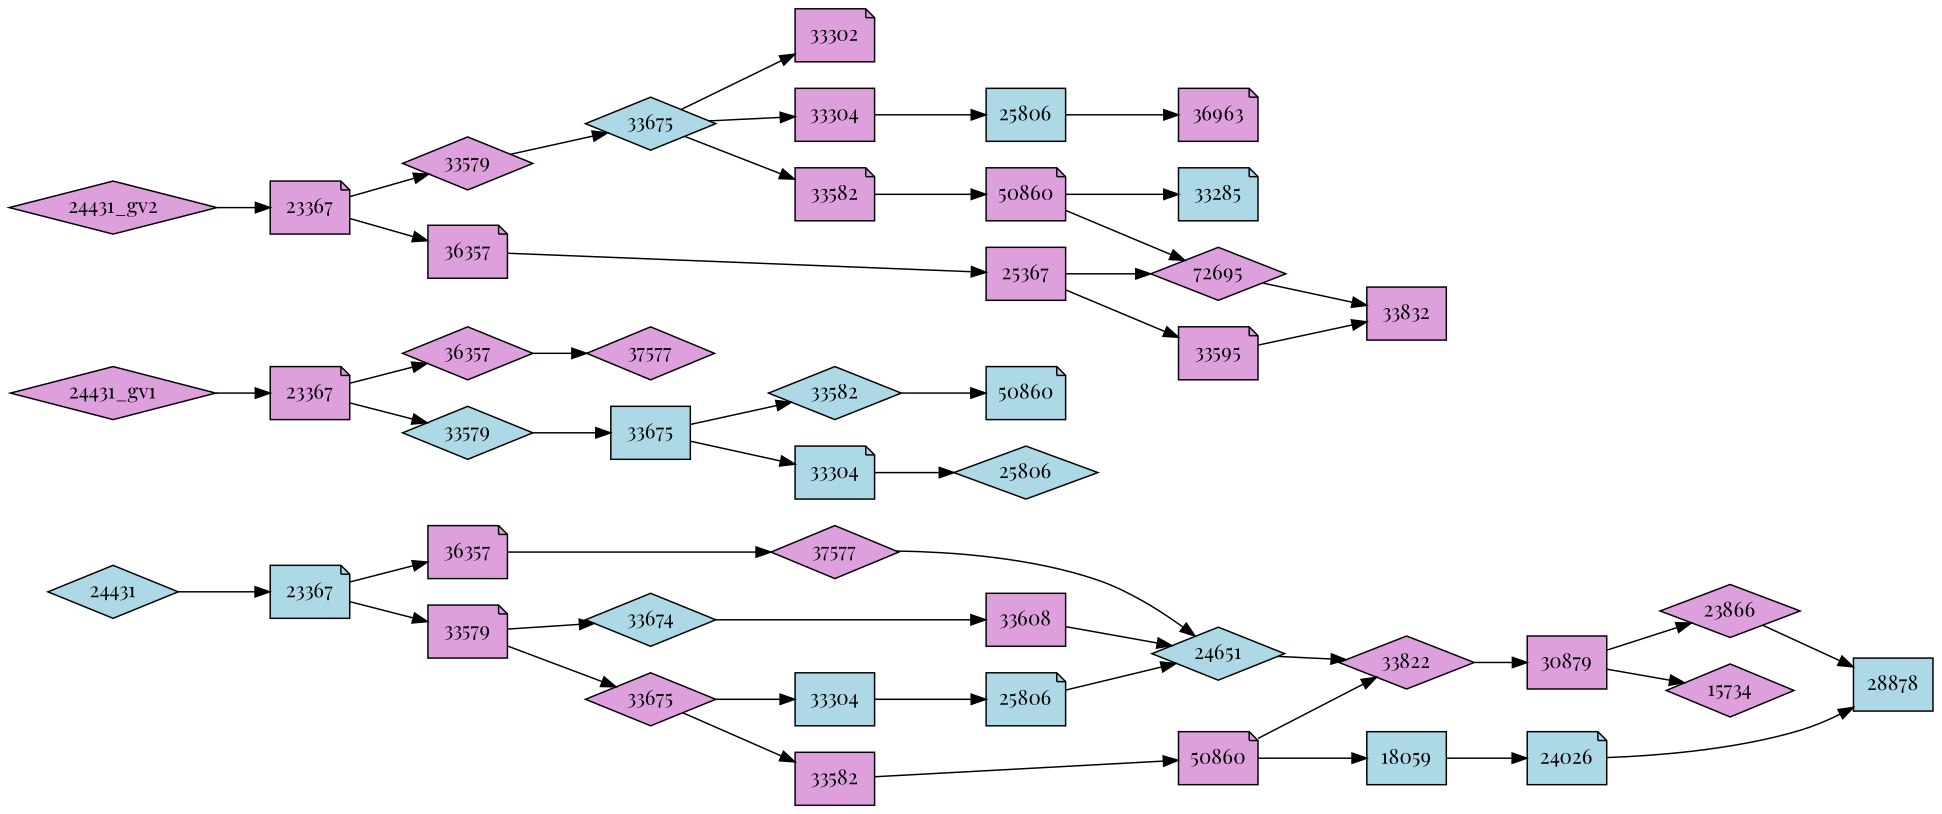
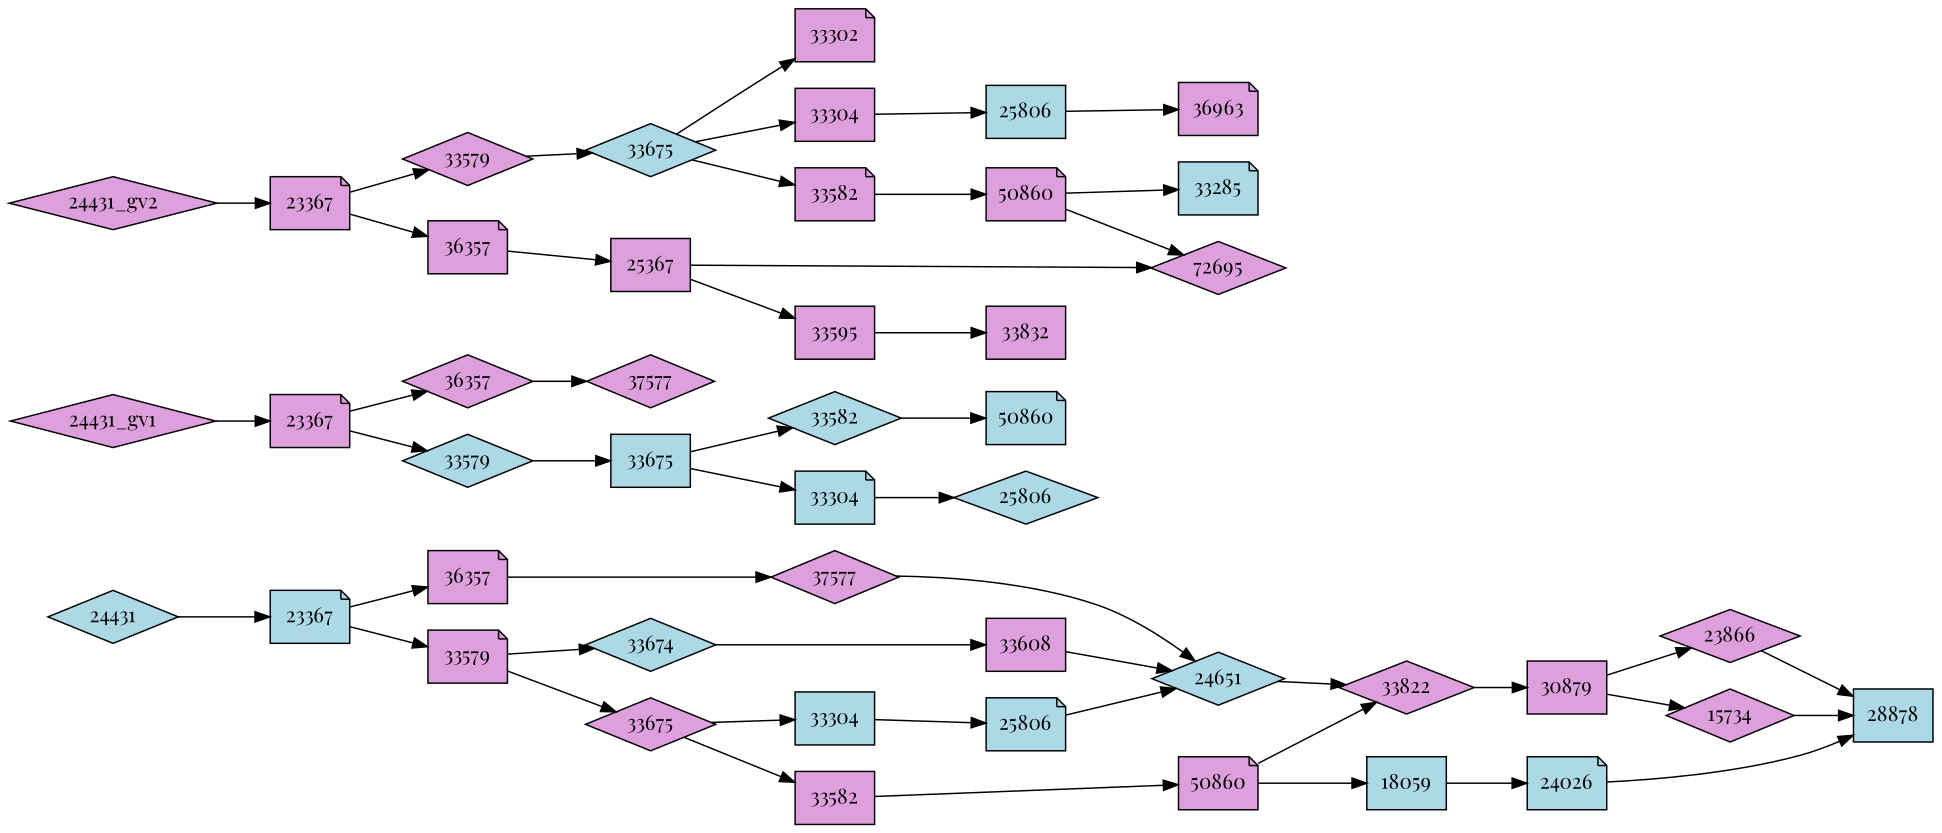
edge "72695" -> "33832": removed
node "33595": shape note -> box
edge "15734" -> "28878": added
